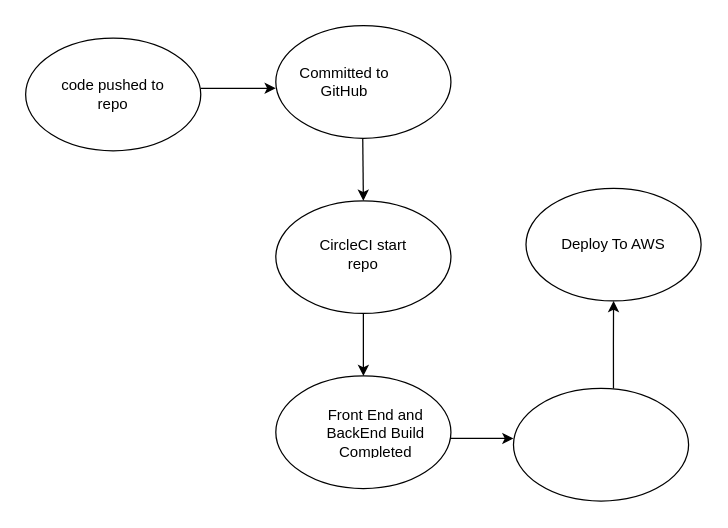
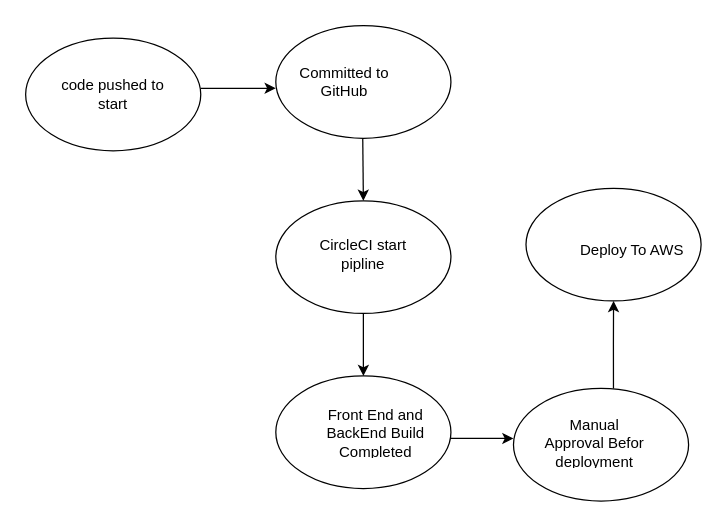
node "code pushed to repo": label "code pushed to repo" -> "code pushed to start"
node "Deploy To AWS": moved (613, 244) -> (632, 251)
node "CircleCI start repo": label "CircleCI start repo" -> "CircleCI start pipline"
node "Manual Approval Befor deployment": added
